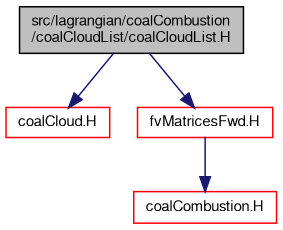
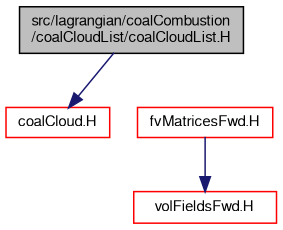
edge "src/lagrangian/coalCombustion /coalCloudList/coalCloudList.H" -> "fvMatricesFwd.H": removed
node "coalCombustion.H": label "coalCombustion.H" -> "volFieldsFwd.H"
